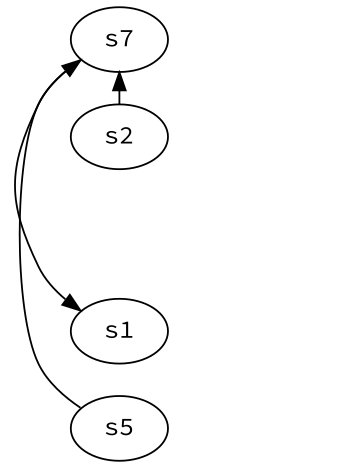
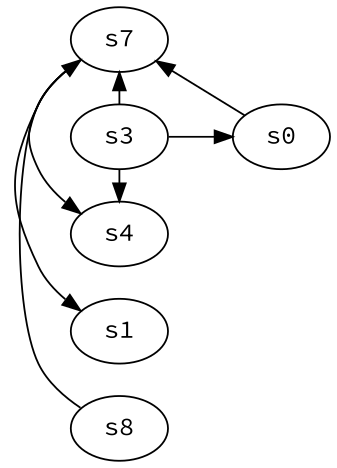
node "s2": label "s2" -> "s3"
node "s0": added
node "s4": added
node "s5": label "s5" -> "s8"
